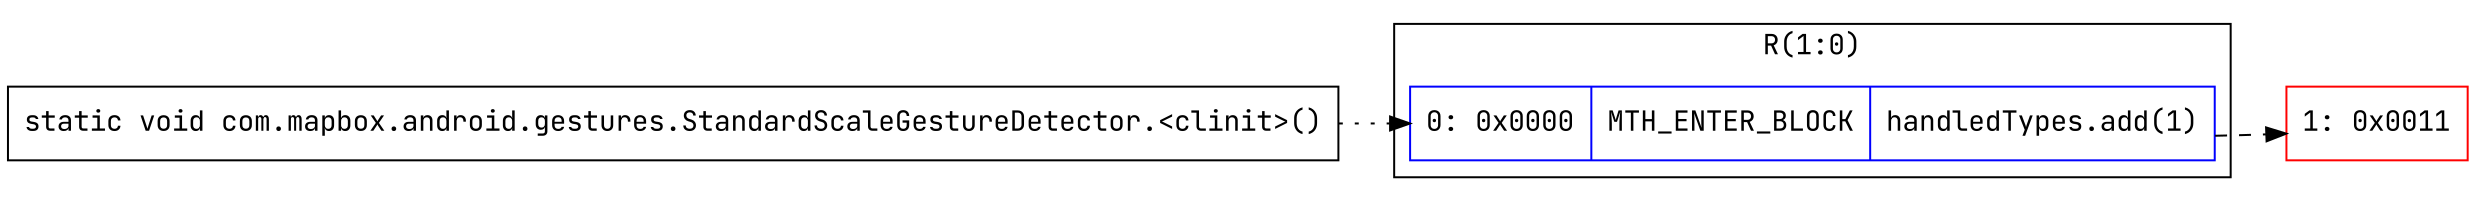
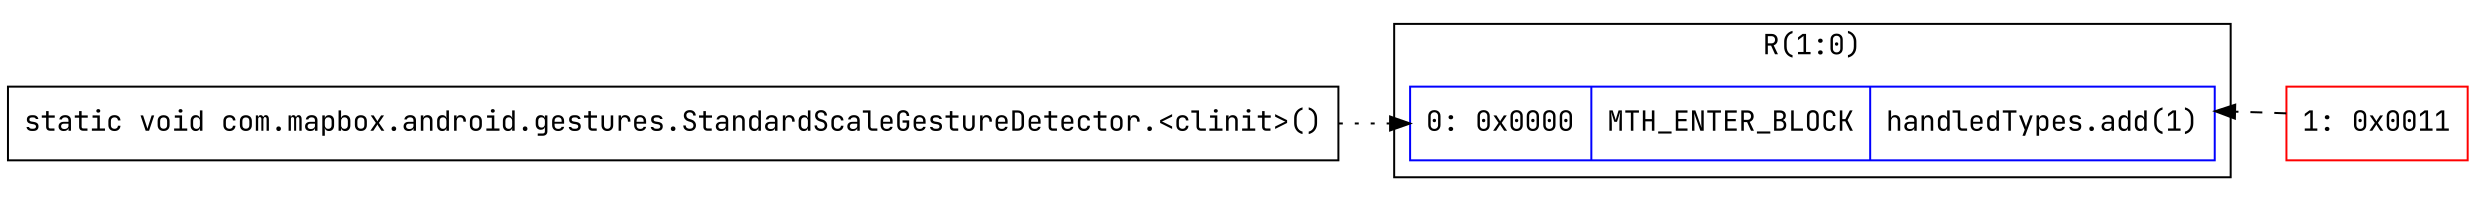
edge "0: 0x0000" -> "1: 0x0011": reversed
